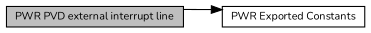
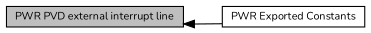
edge "PWR PVD external interrupt line" -> "PWR Exported Constants": reversed
